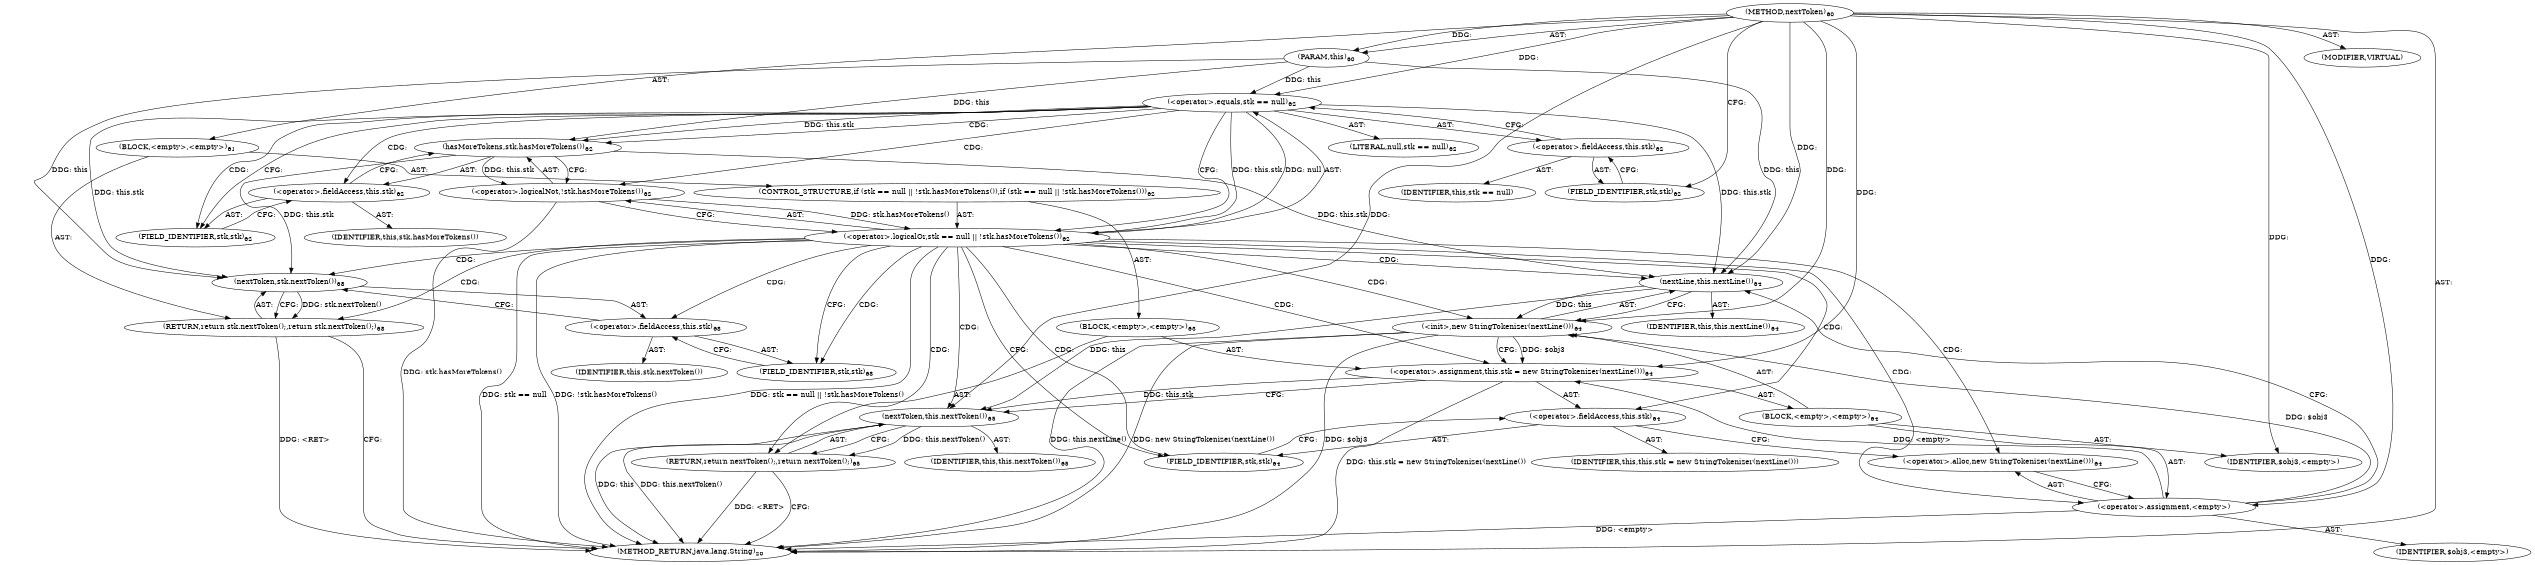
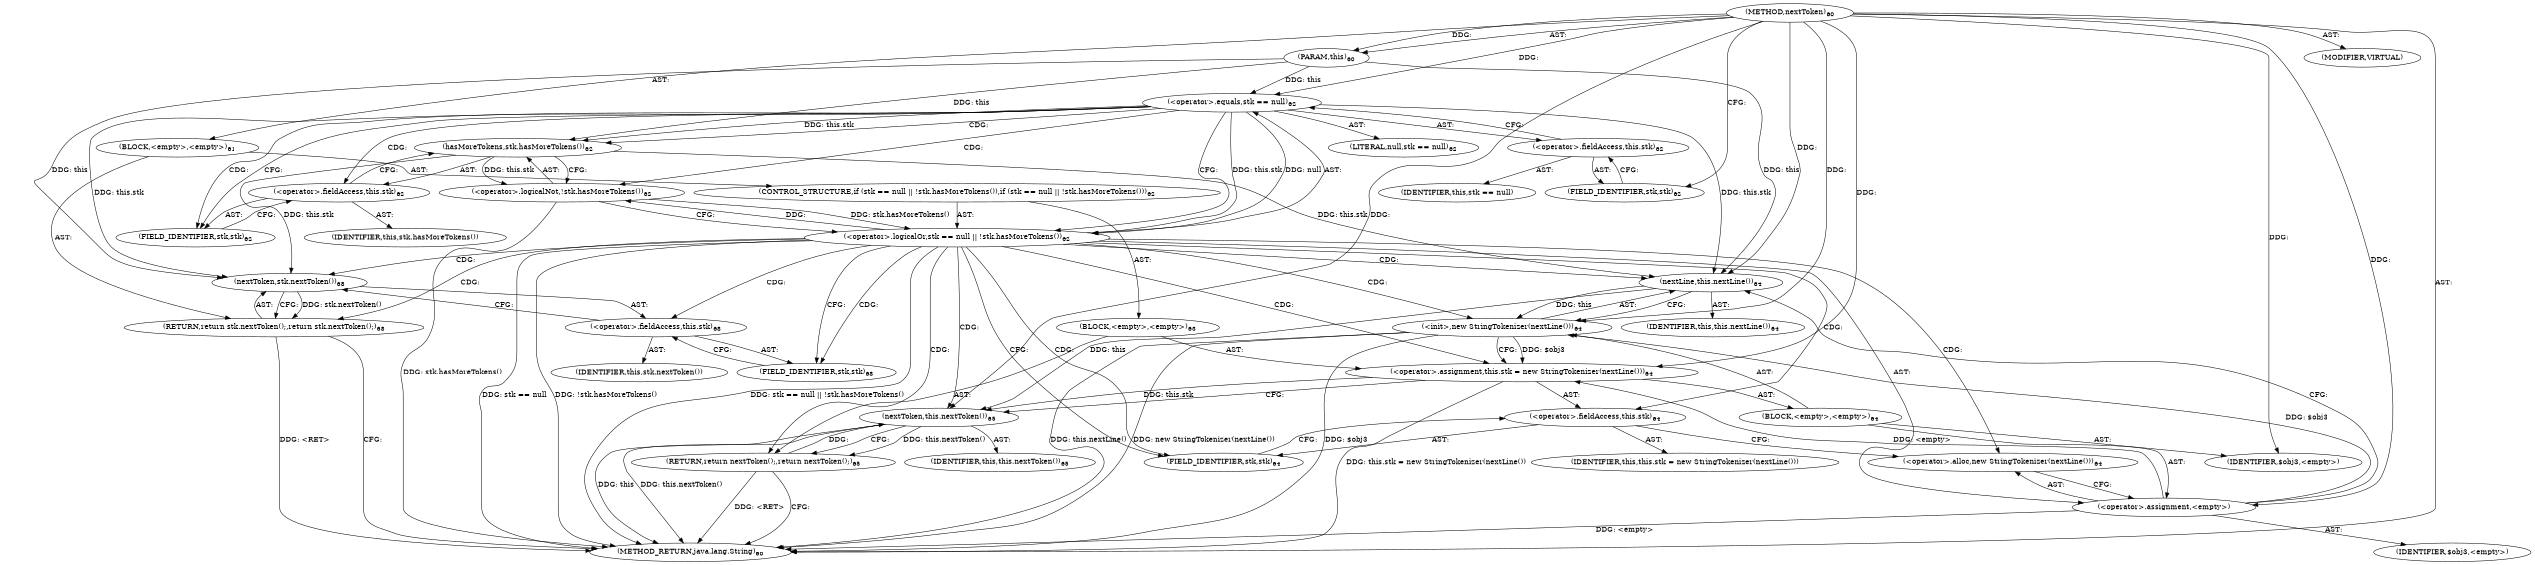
edge "(<operator>.logicalOr,stk == null || !stk.hasMoreTokens())" -> "(<operator>.logicalNot,!stk.hasMoreTokens())": label "AST: " -> "DDG: "
edge "(<operator>.logicalOr,stk == null || !stk.hasMoreTokens())" -> "(<operator>.assignment,<empty>)": label "CDG: " -> "AST: "
edge "(RETURN,return nextToken();,return nextToken();)" -> "(nextToken,this.nextToken())": label "AST: " -> "DDG: "
node "(METHOD_RETURN,java.lang.String)": text "20" -> "60"
